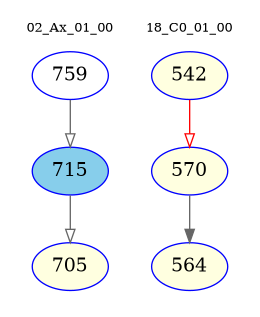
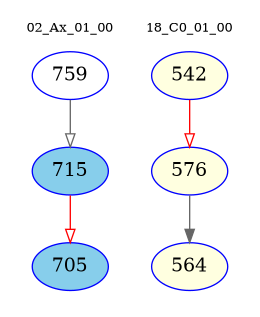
node "570": label "570" -> "576"
edge "715" -> "705": color gray40 -> red
node "705": fillcolor lightyellow -> skyblue
